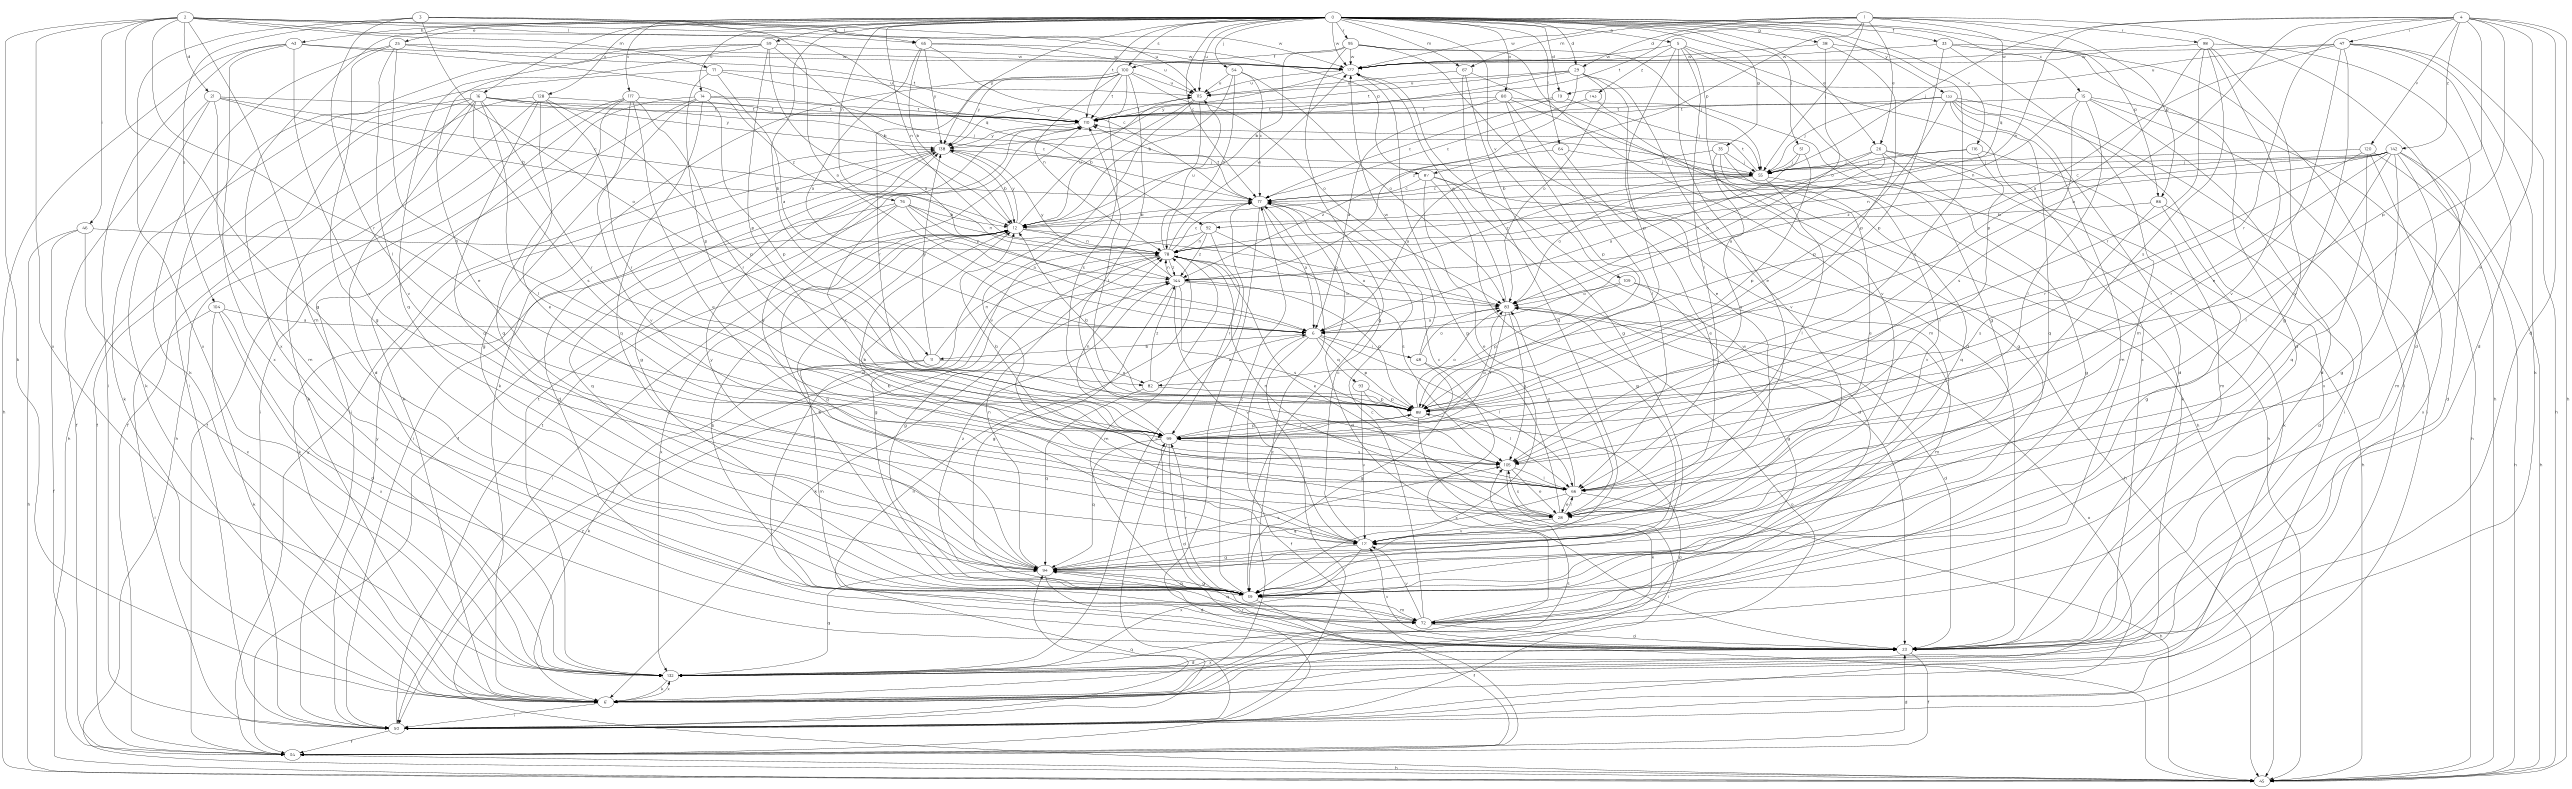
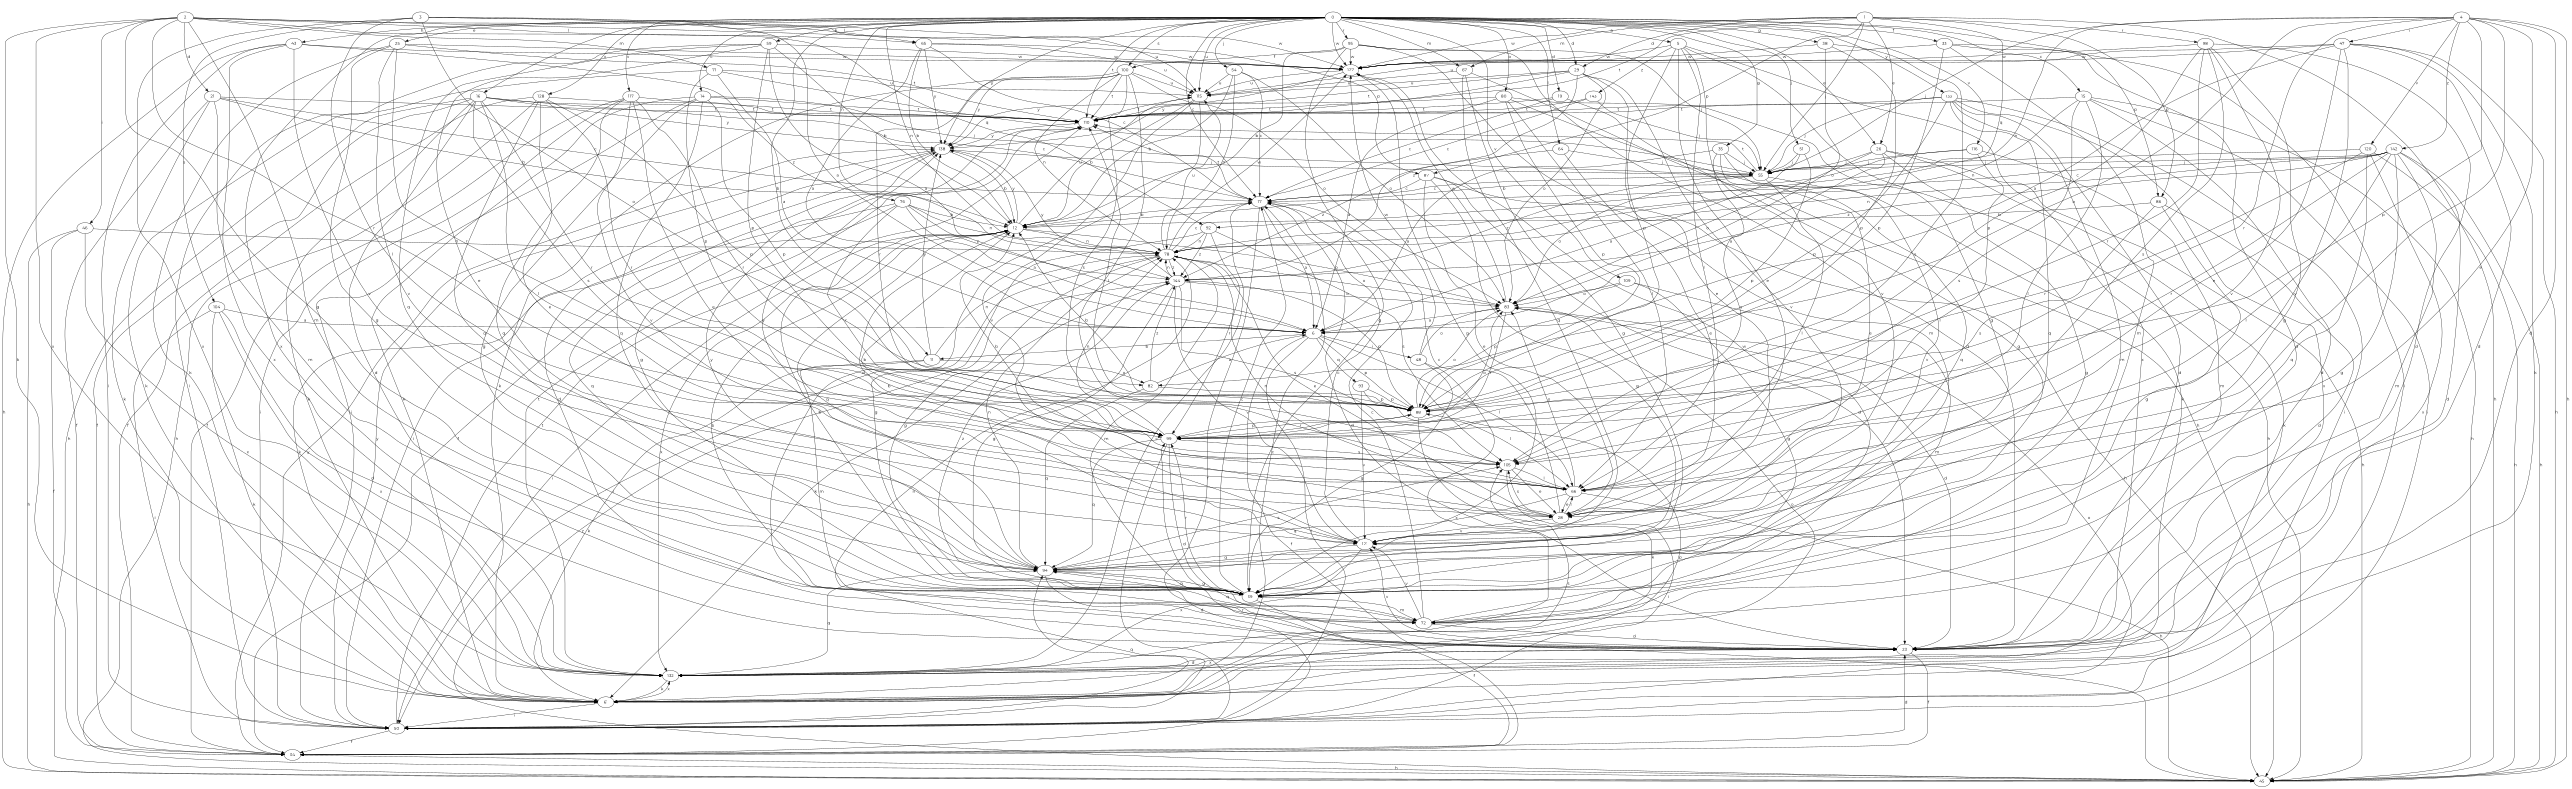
edge "47" -> "19": now "47" -> "115"
edge "143" -> "110": added, label "t"
edge "83" -> "105": removed, label "s"
